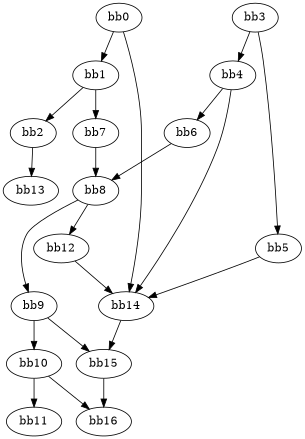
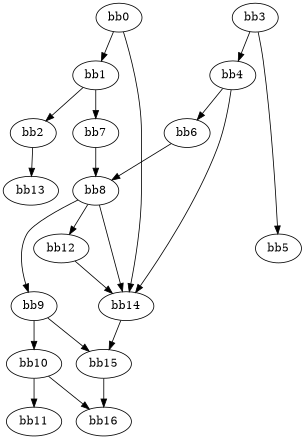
edge "bb5" -> "bb14": now "bb8" -> "bb14"
